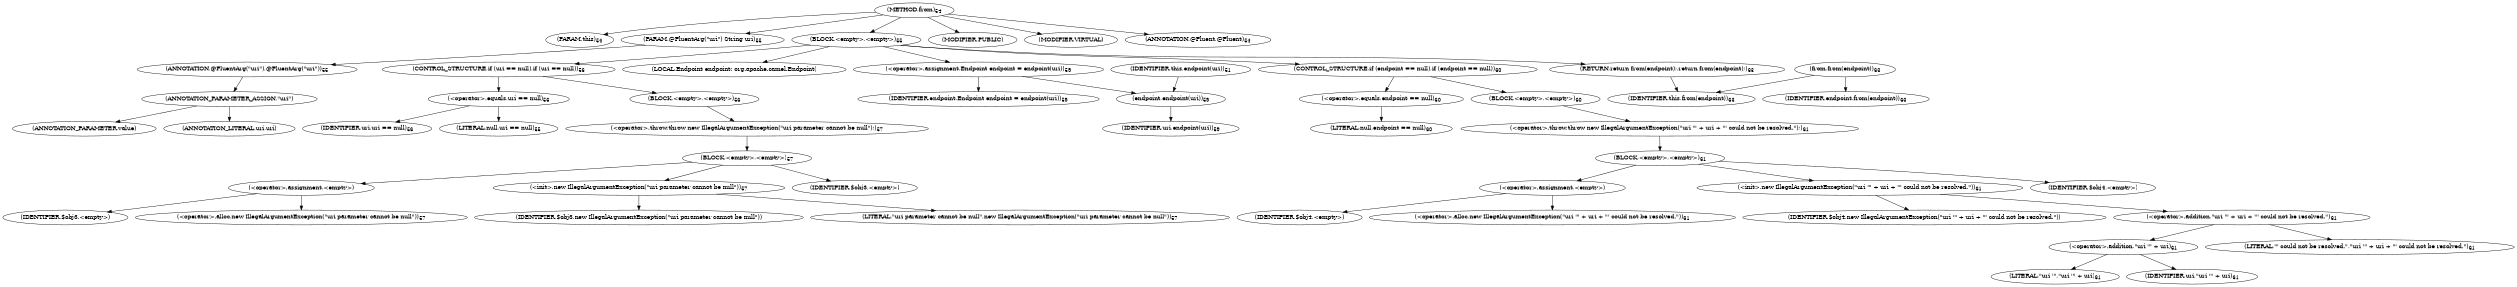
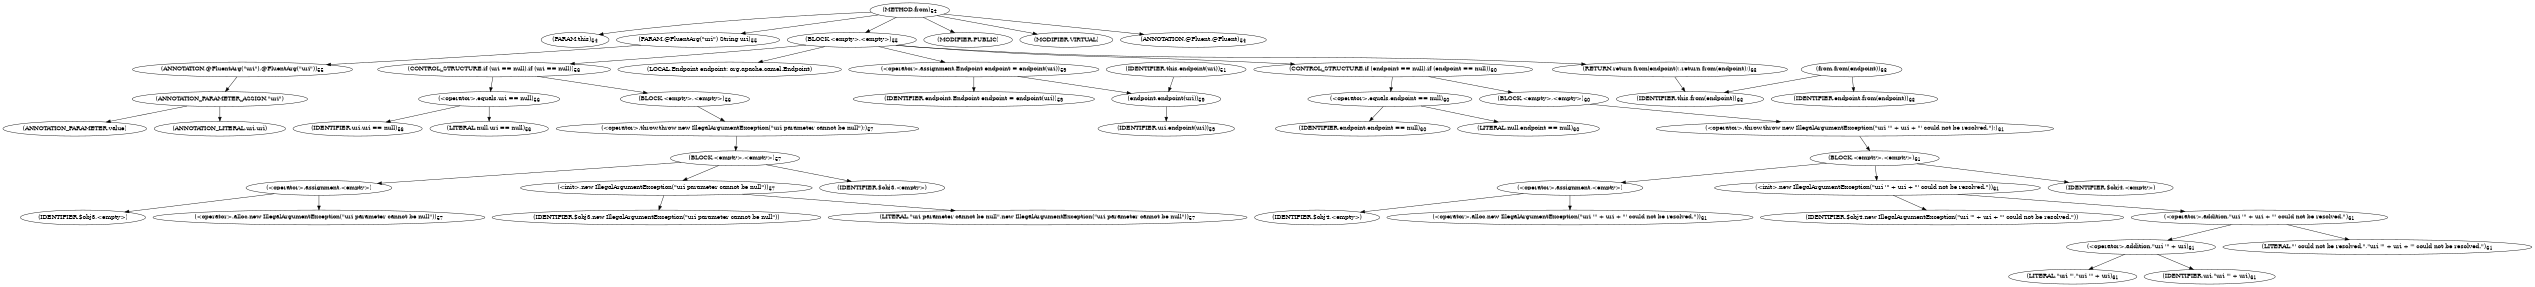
node "(LITERAL,null,uri == null)": text "55" -> "56"
node "(IDENTIFIER,endpoint,endpoint == null)": added
